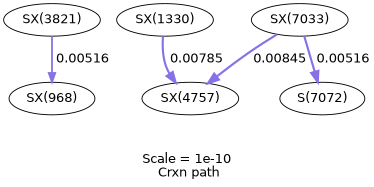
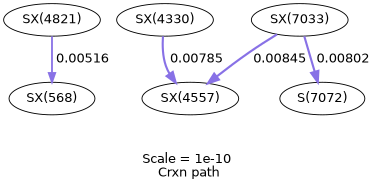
node "SX(3821)": label "SX(3821)" -> "SX(4821)"
node "SX(1330)": label "SX(1330)" -> "SX(4330)"
edge "SX(7033)" -> "S(7072)": label " 0.00516" -> " 0.00802"
node "SX(968)": label "SX(968)" -> "SX(568)"
node "SX(4757)": label "SX(4757)" -> "SX(4557)"
